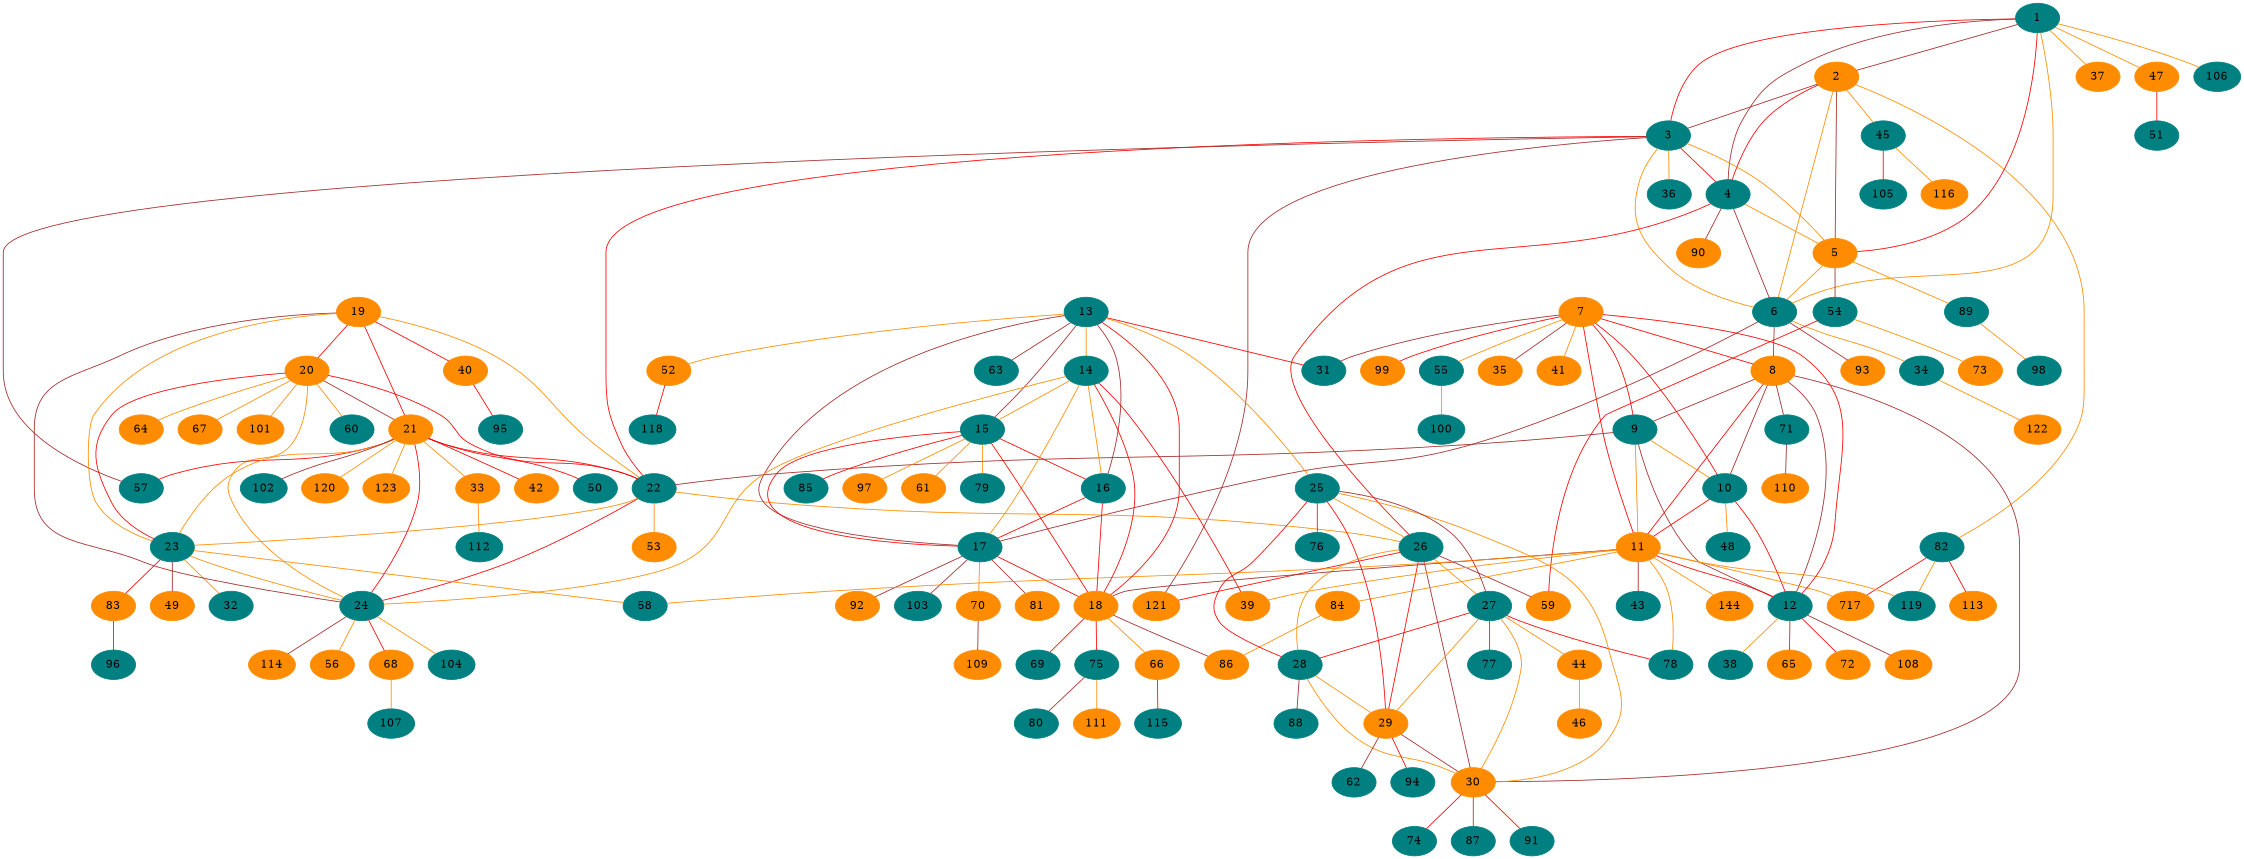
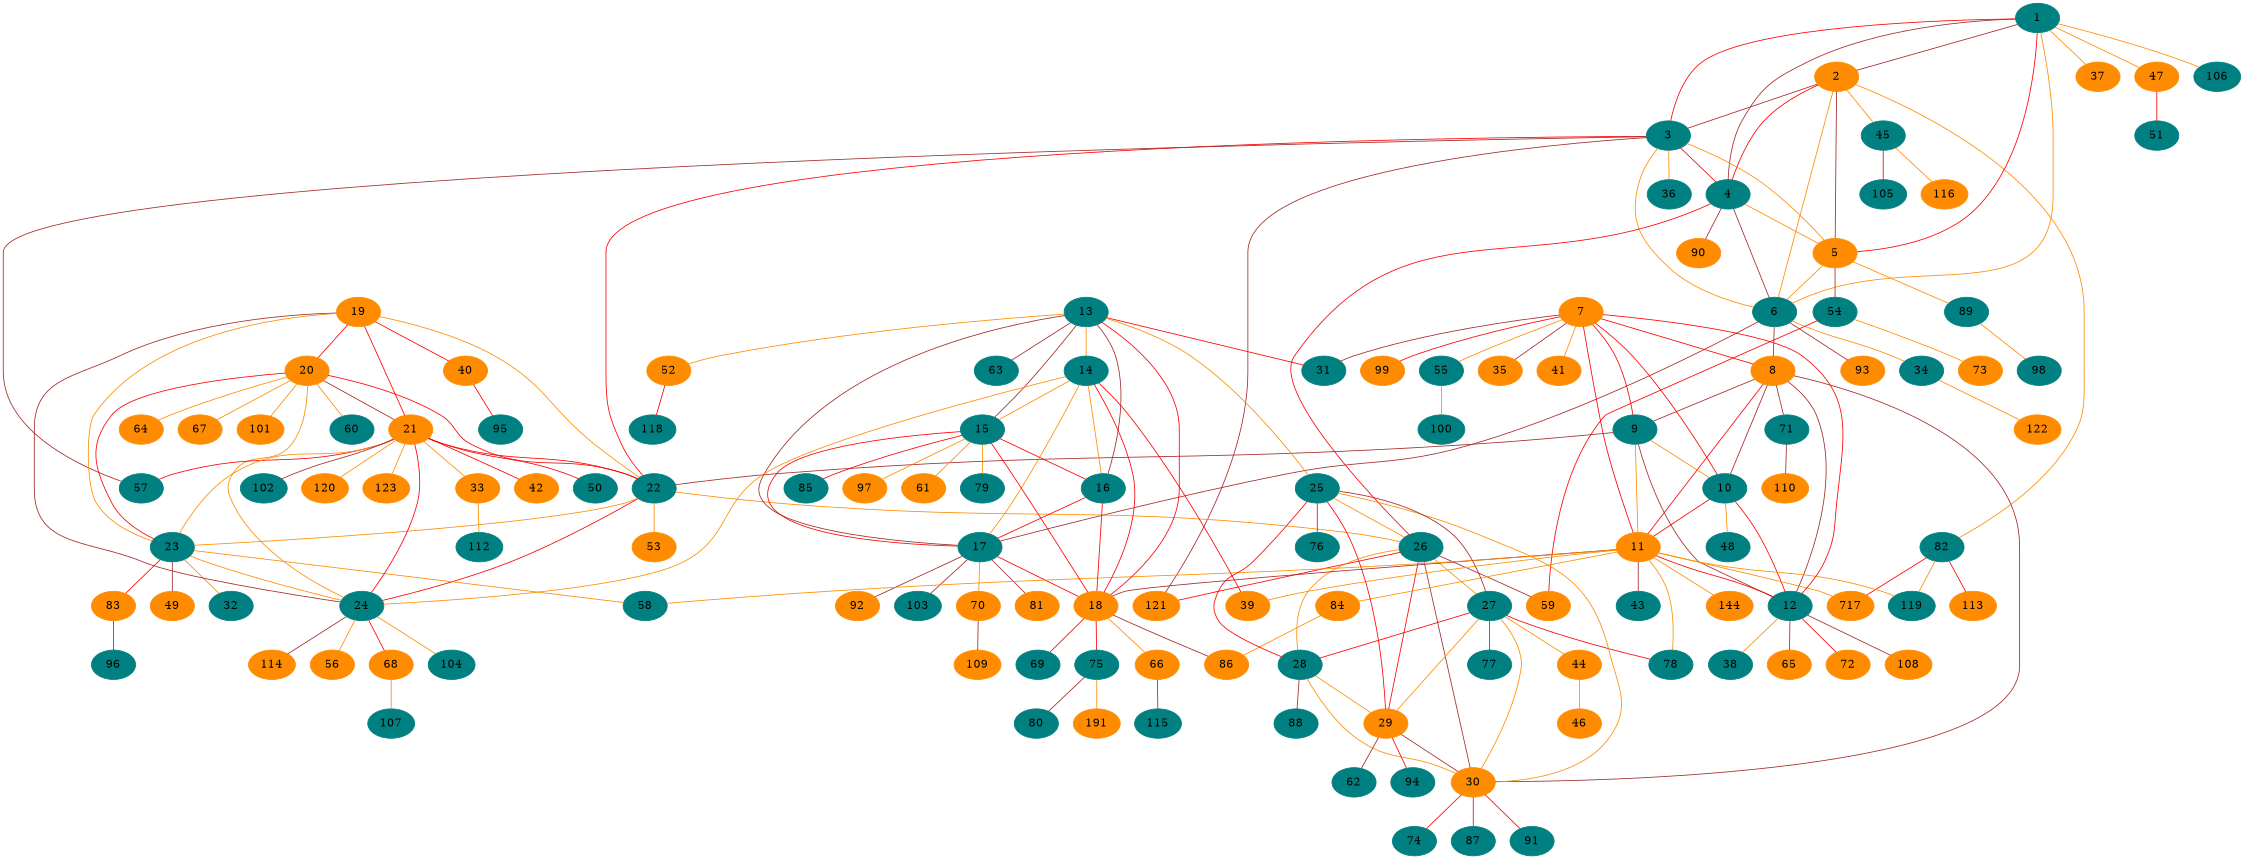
node "111": label "111" -> "191"
